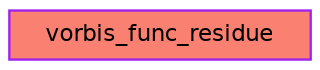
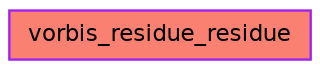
node "vorbis_func_residue": label "vorbis_func_residue" -> "vorbis_residue_residue"
